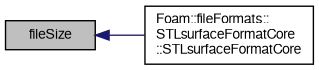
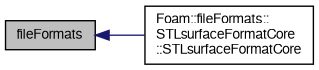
node "fileSize": label "fileSize" -> "fileFormats"
